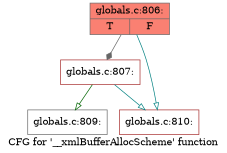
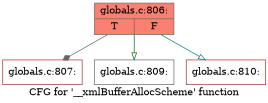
edge "globals.c:807:" -> "globals.c:809:": now "globals.c:806:" -> "globals.c:809:"
edge "globals.c:807:" -> "globals.c:810:": removed
